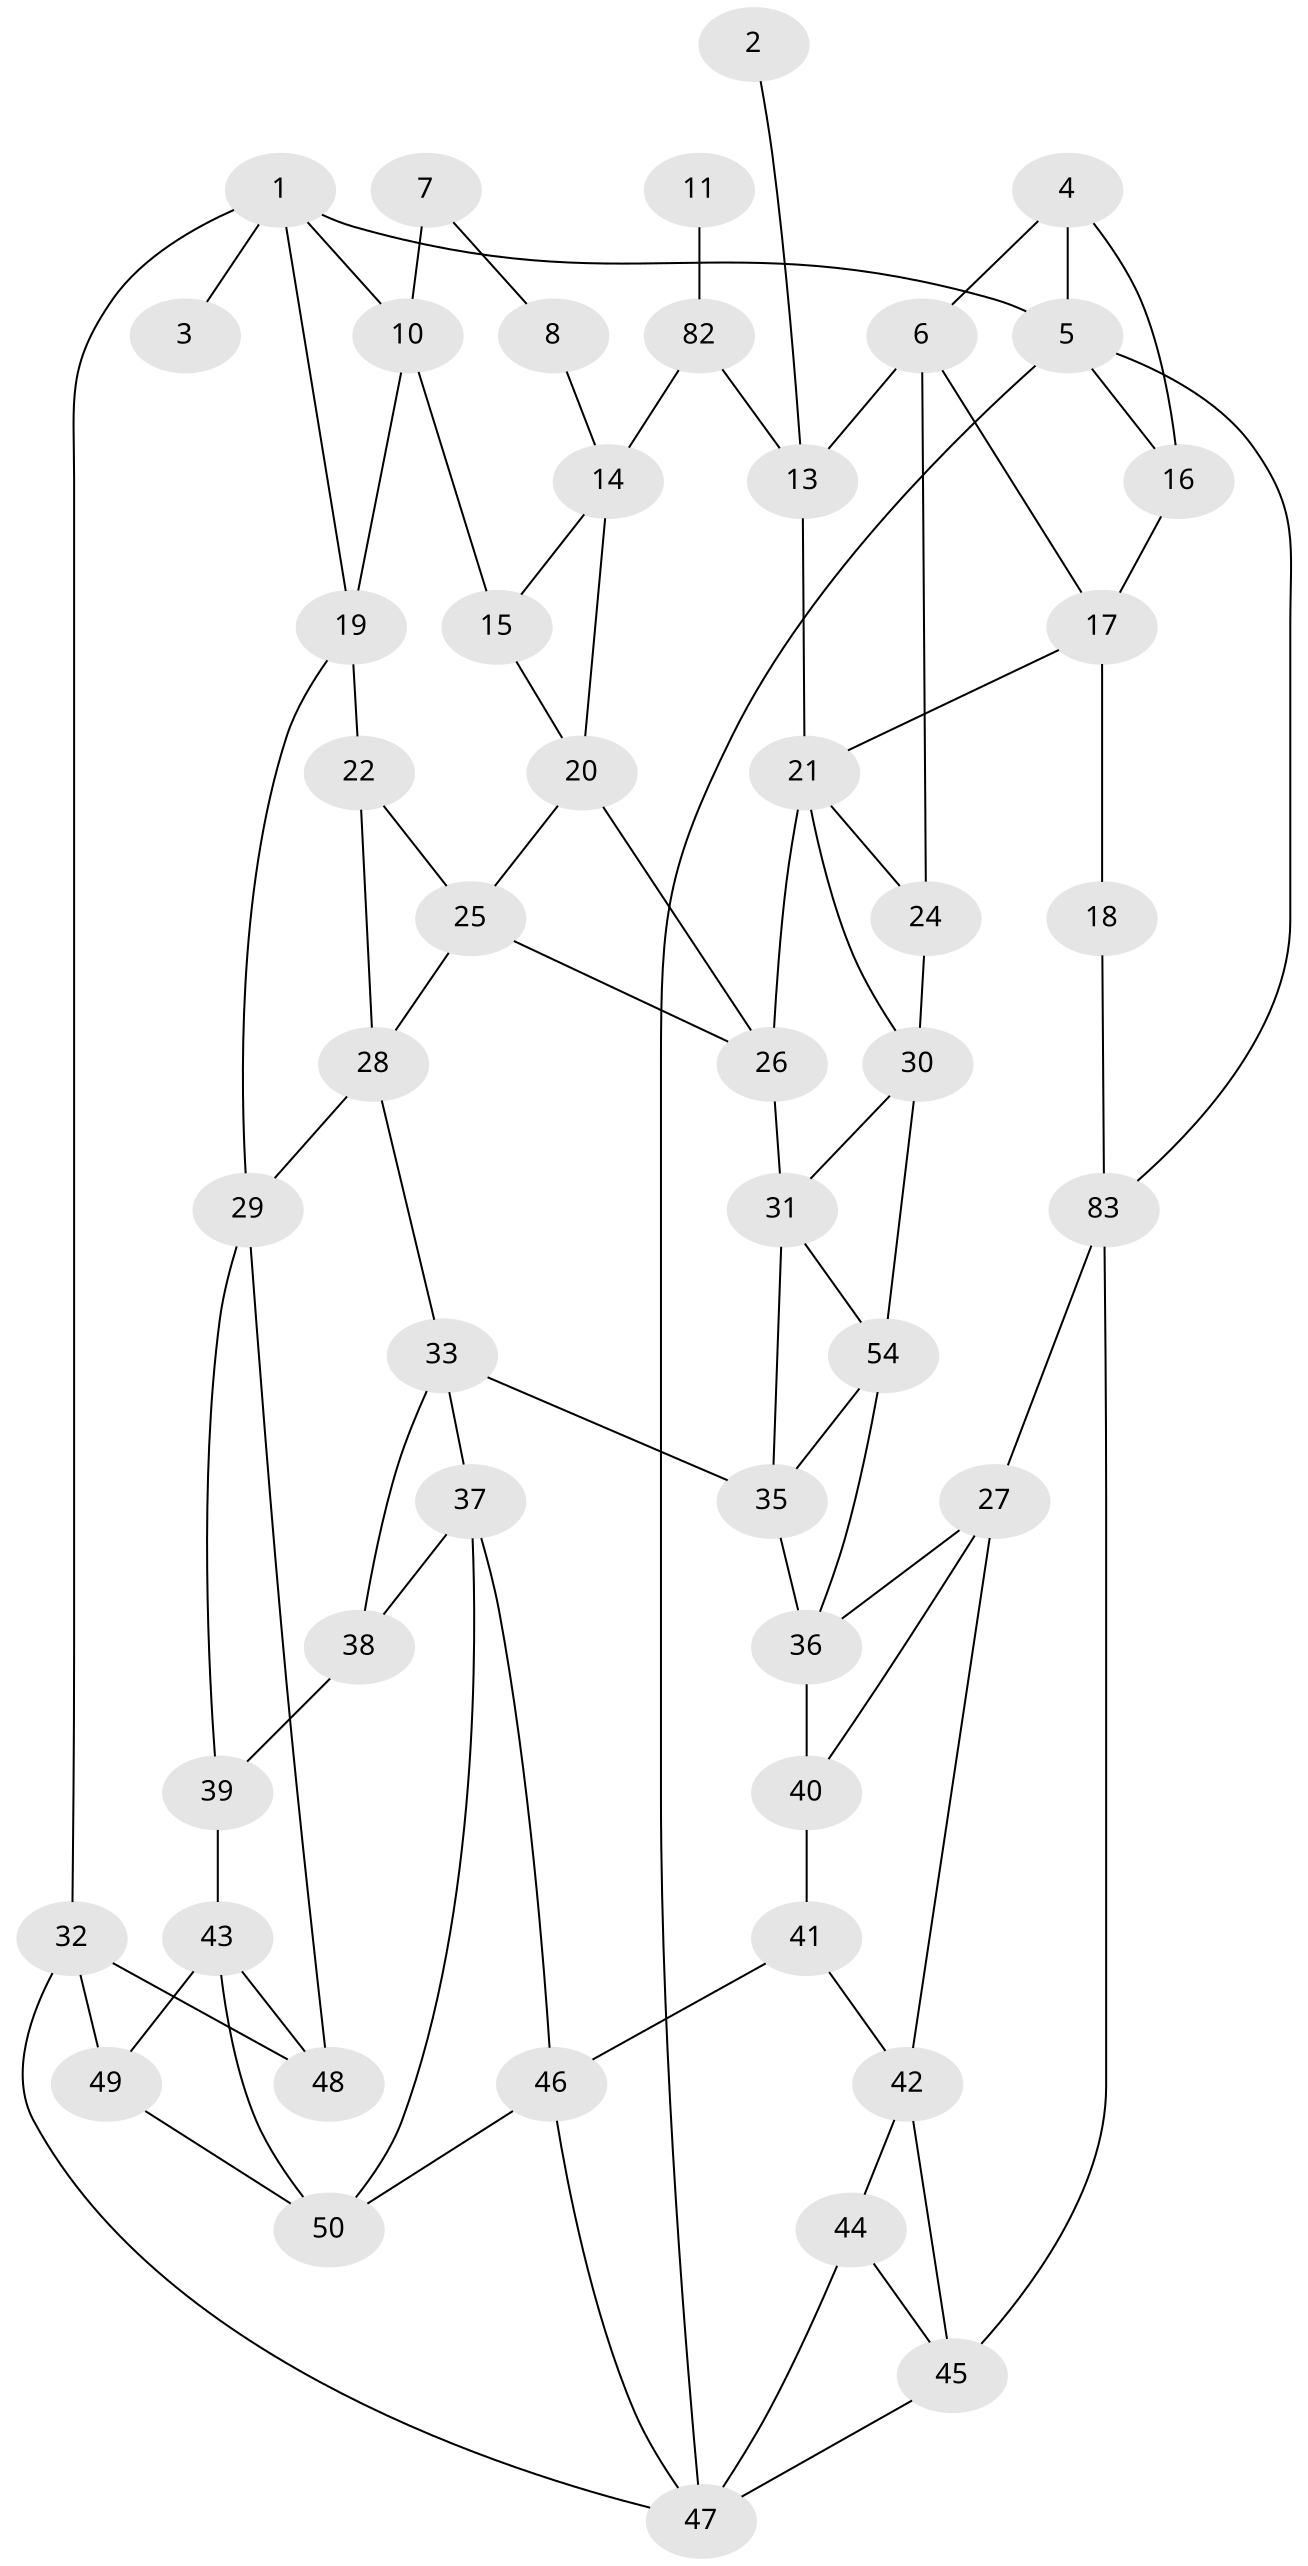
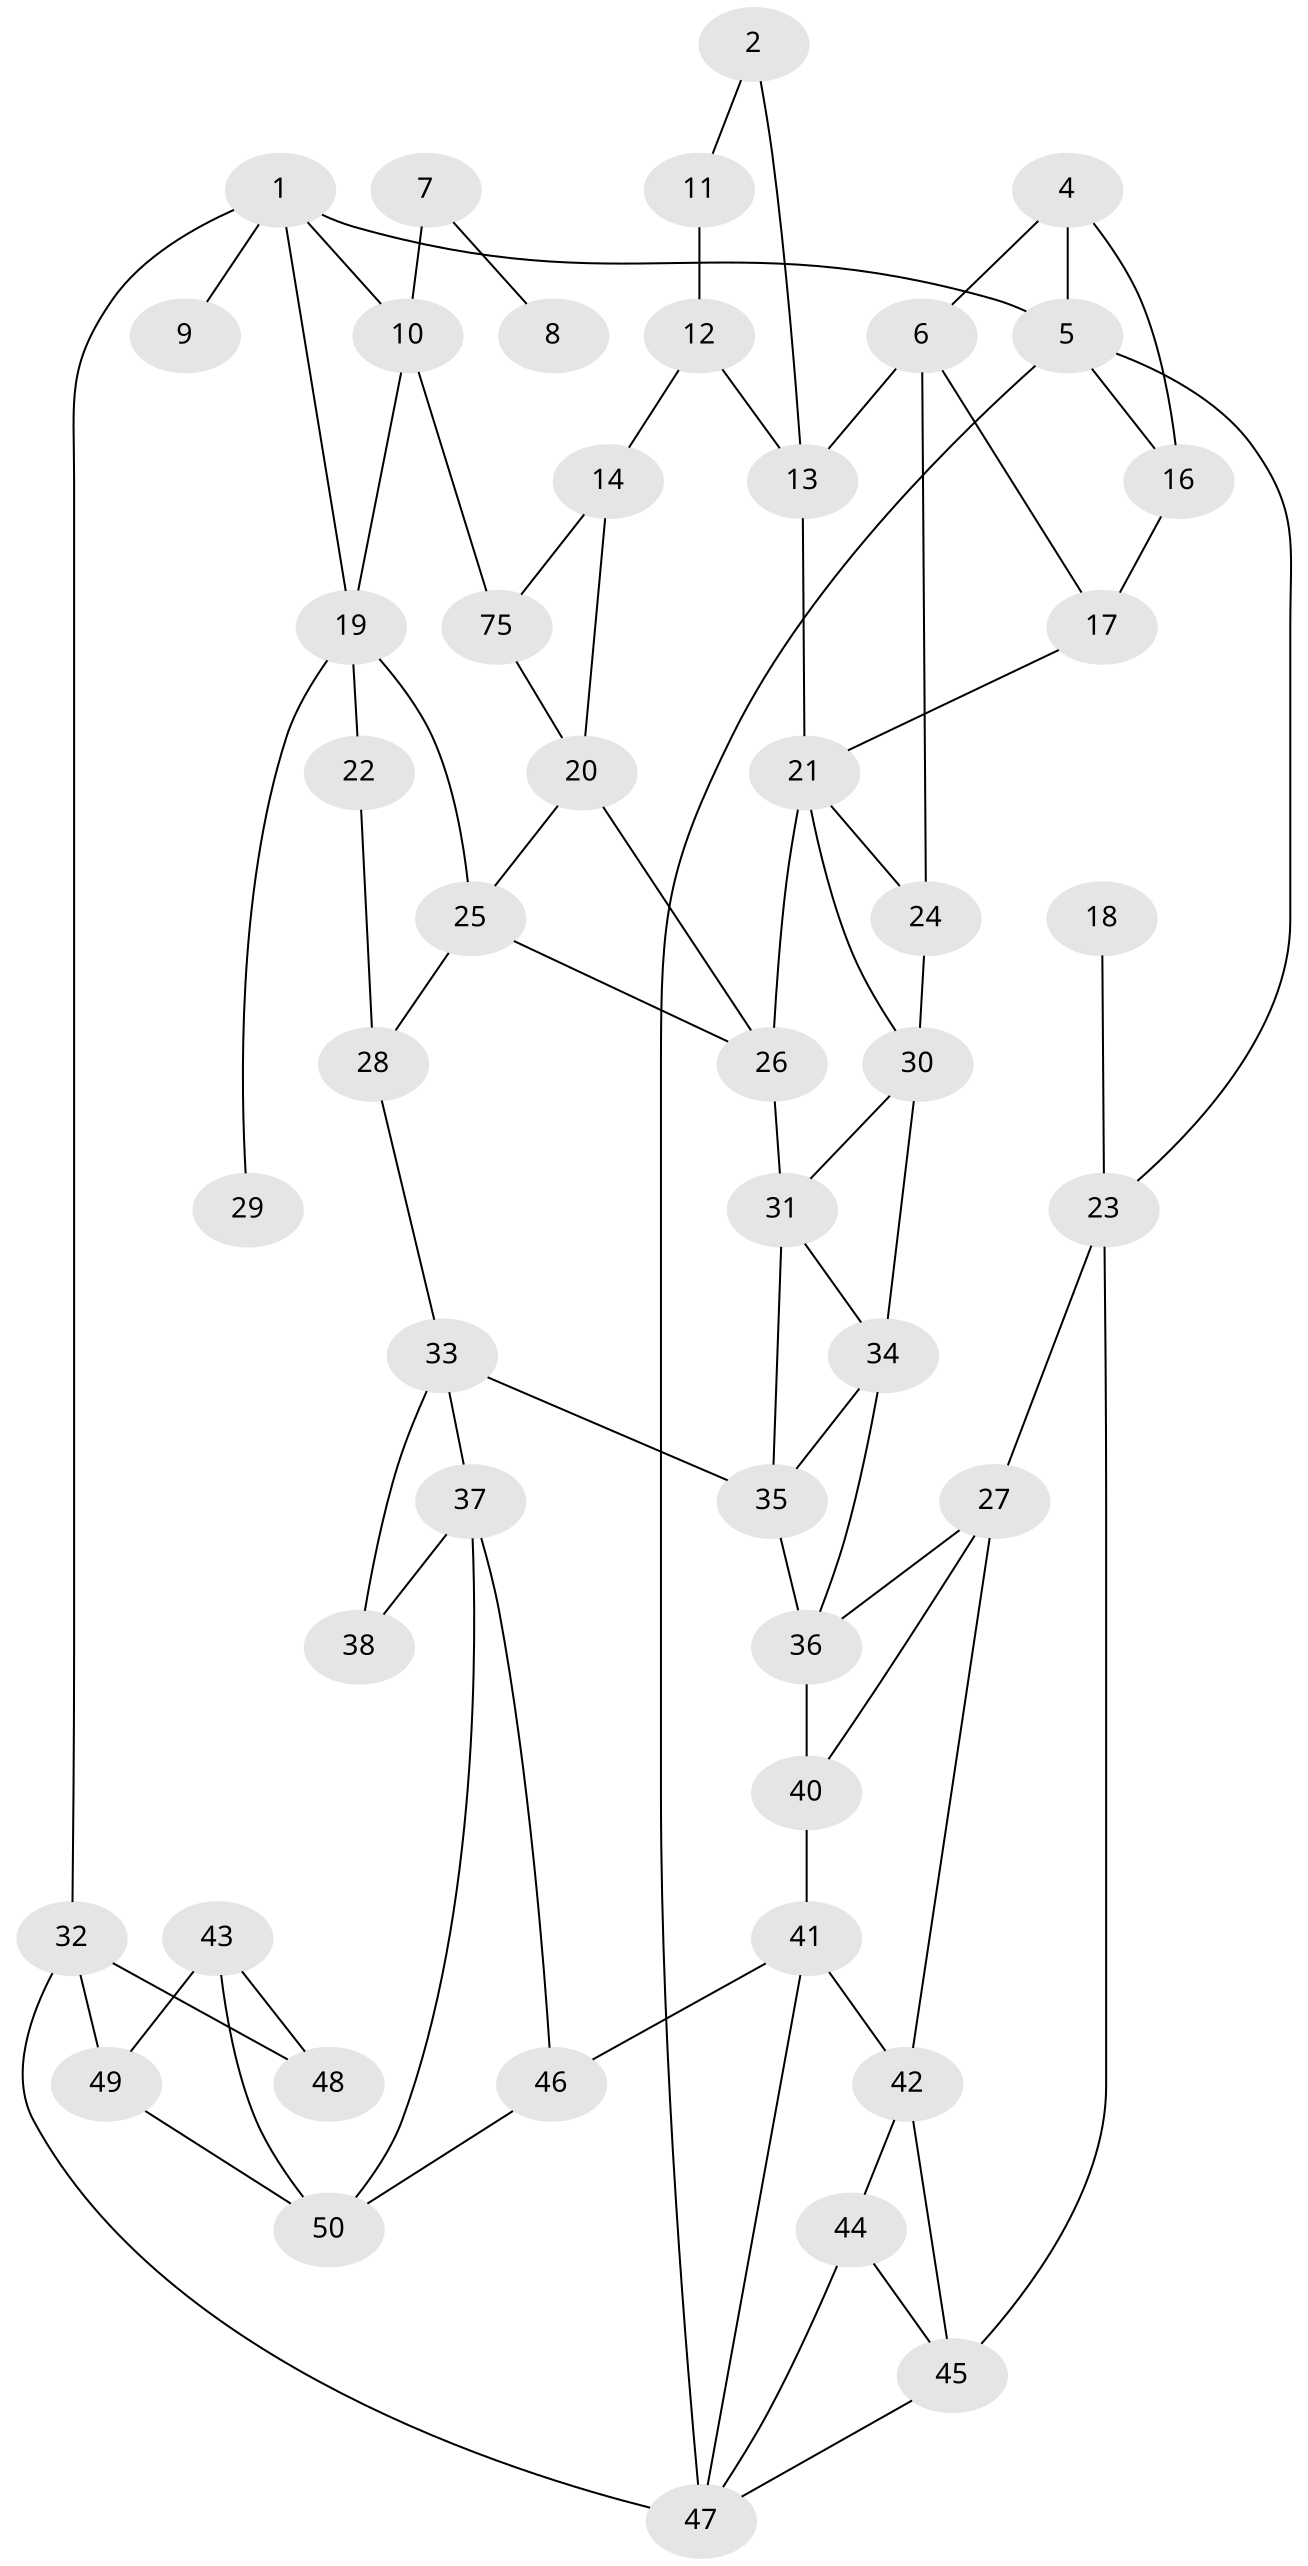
edge "2" -- "11": added
node "3": label "3" -> "9"
node "82": label "82" -> "12"
edge "8" -- "14": removed
node "15": label "15" -> "75"
edge "17" -- "18": removed
edge "22" -- "25": now "19" -- "25"
edge "28" -- "29": removed
node "83": label "83" -> "23"
node "54": label "54" -> "34"
edge "29" -- "48": removed
node "39": removed
edge "46" -- "47": now "41" -- "47"
